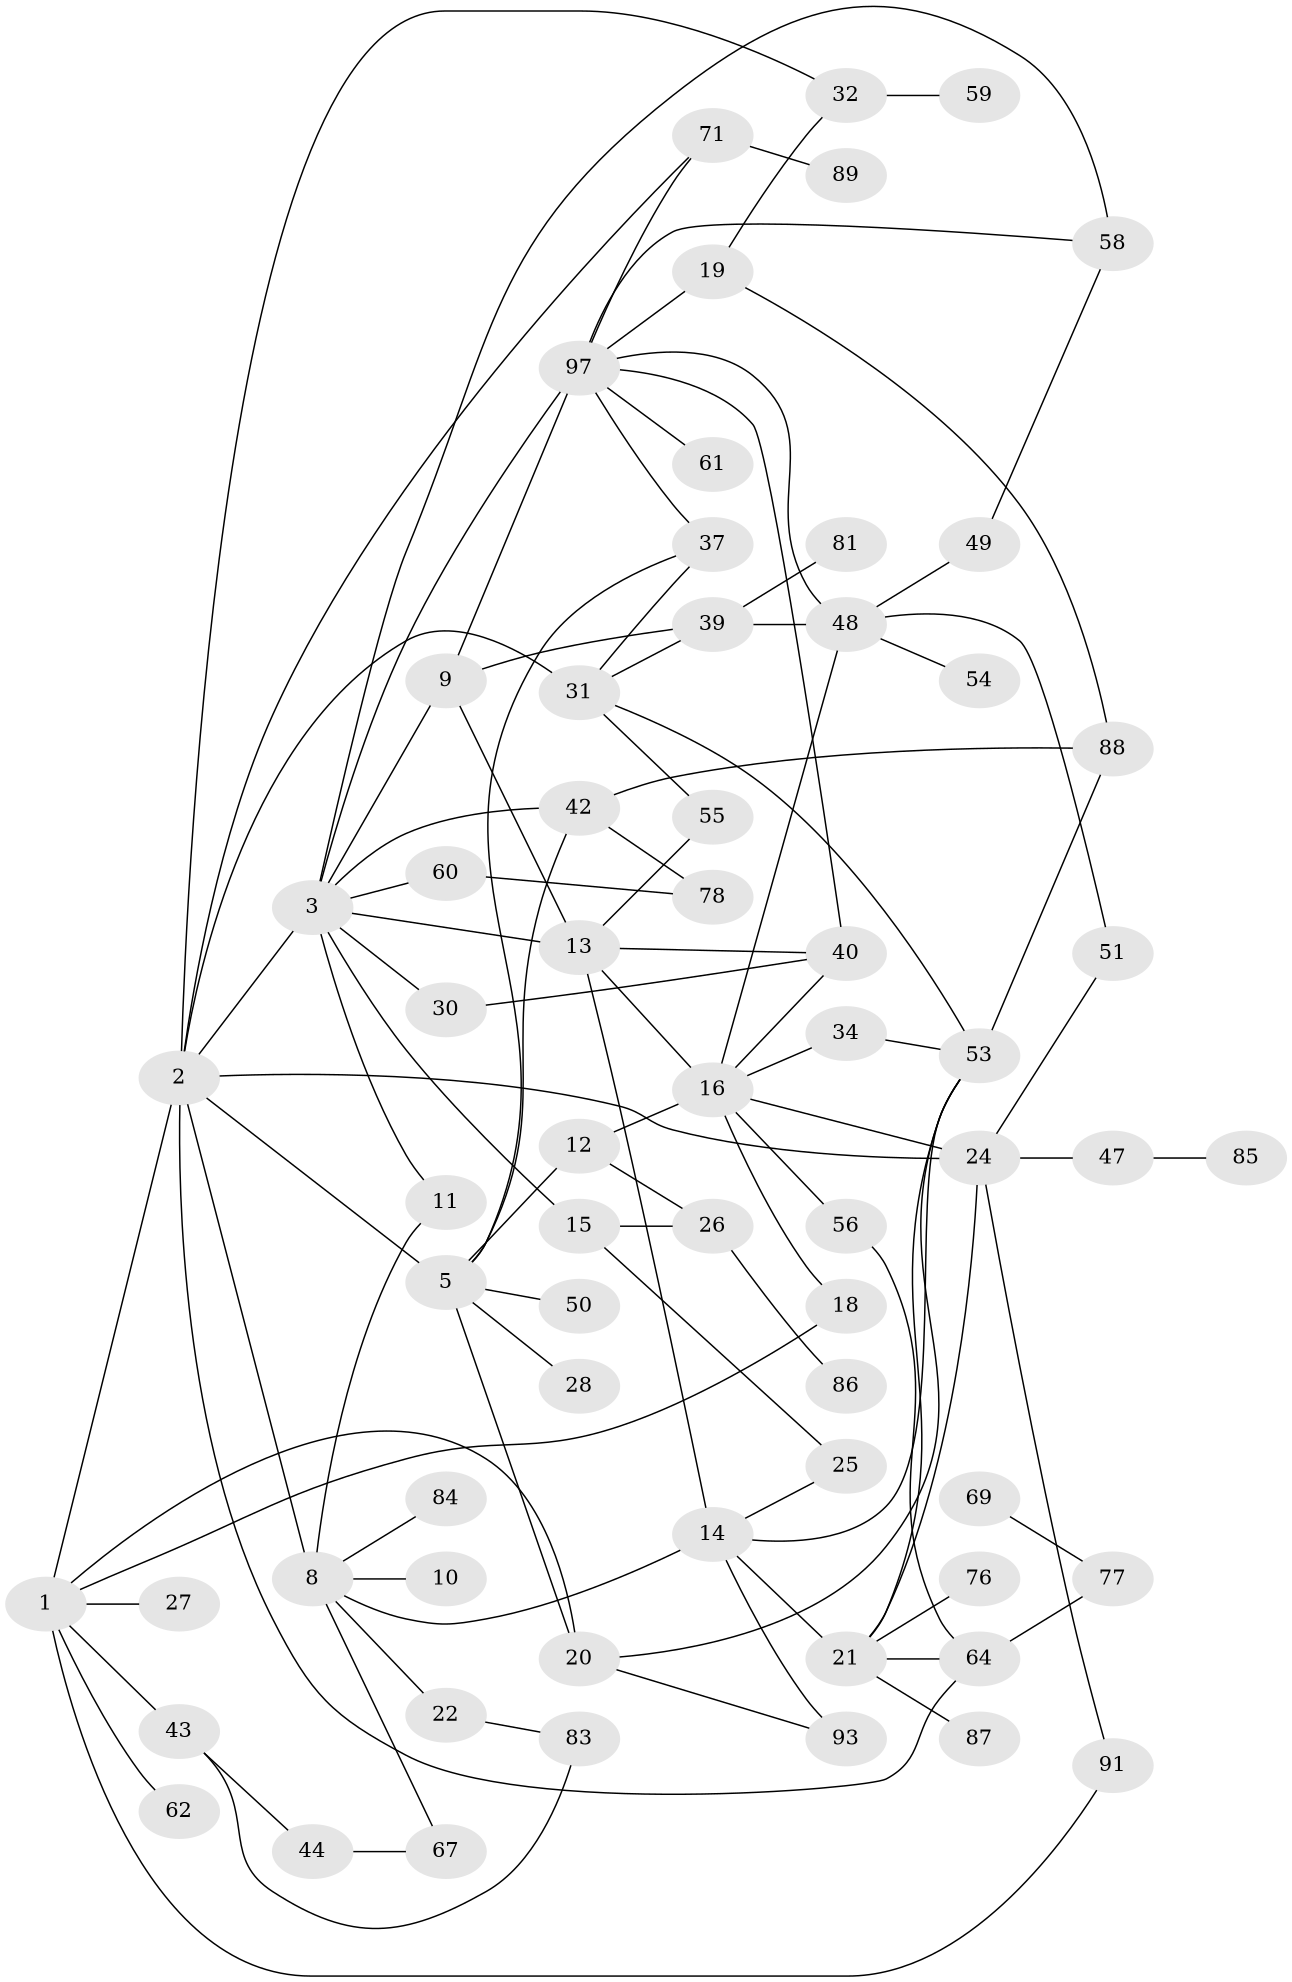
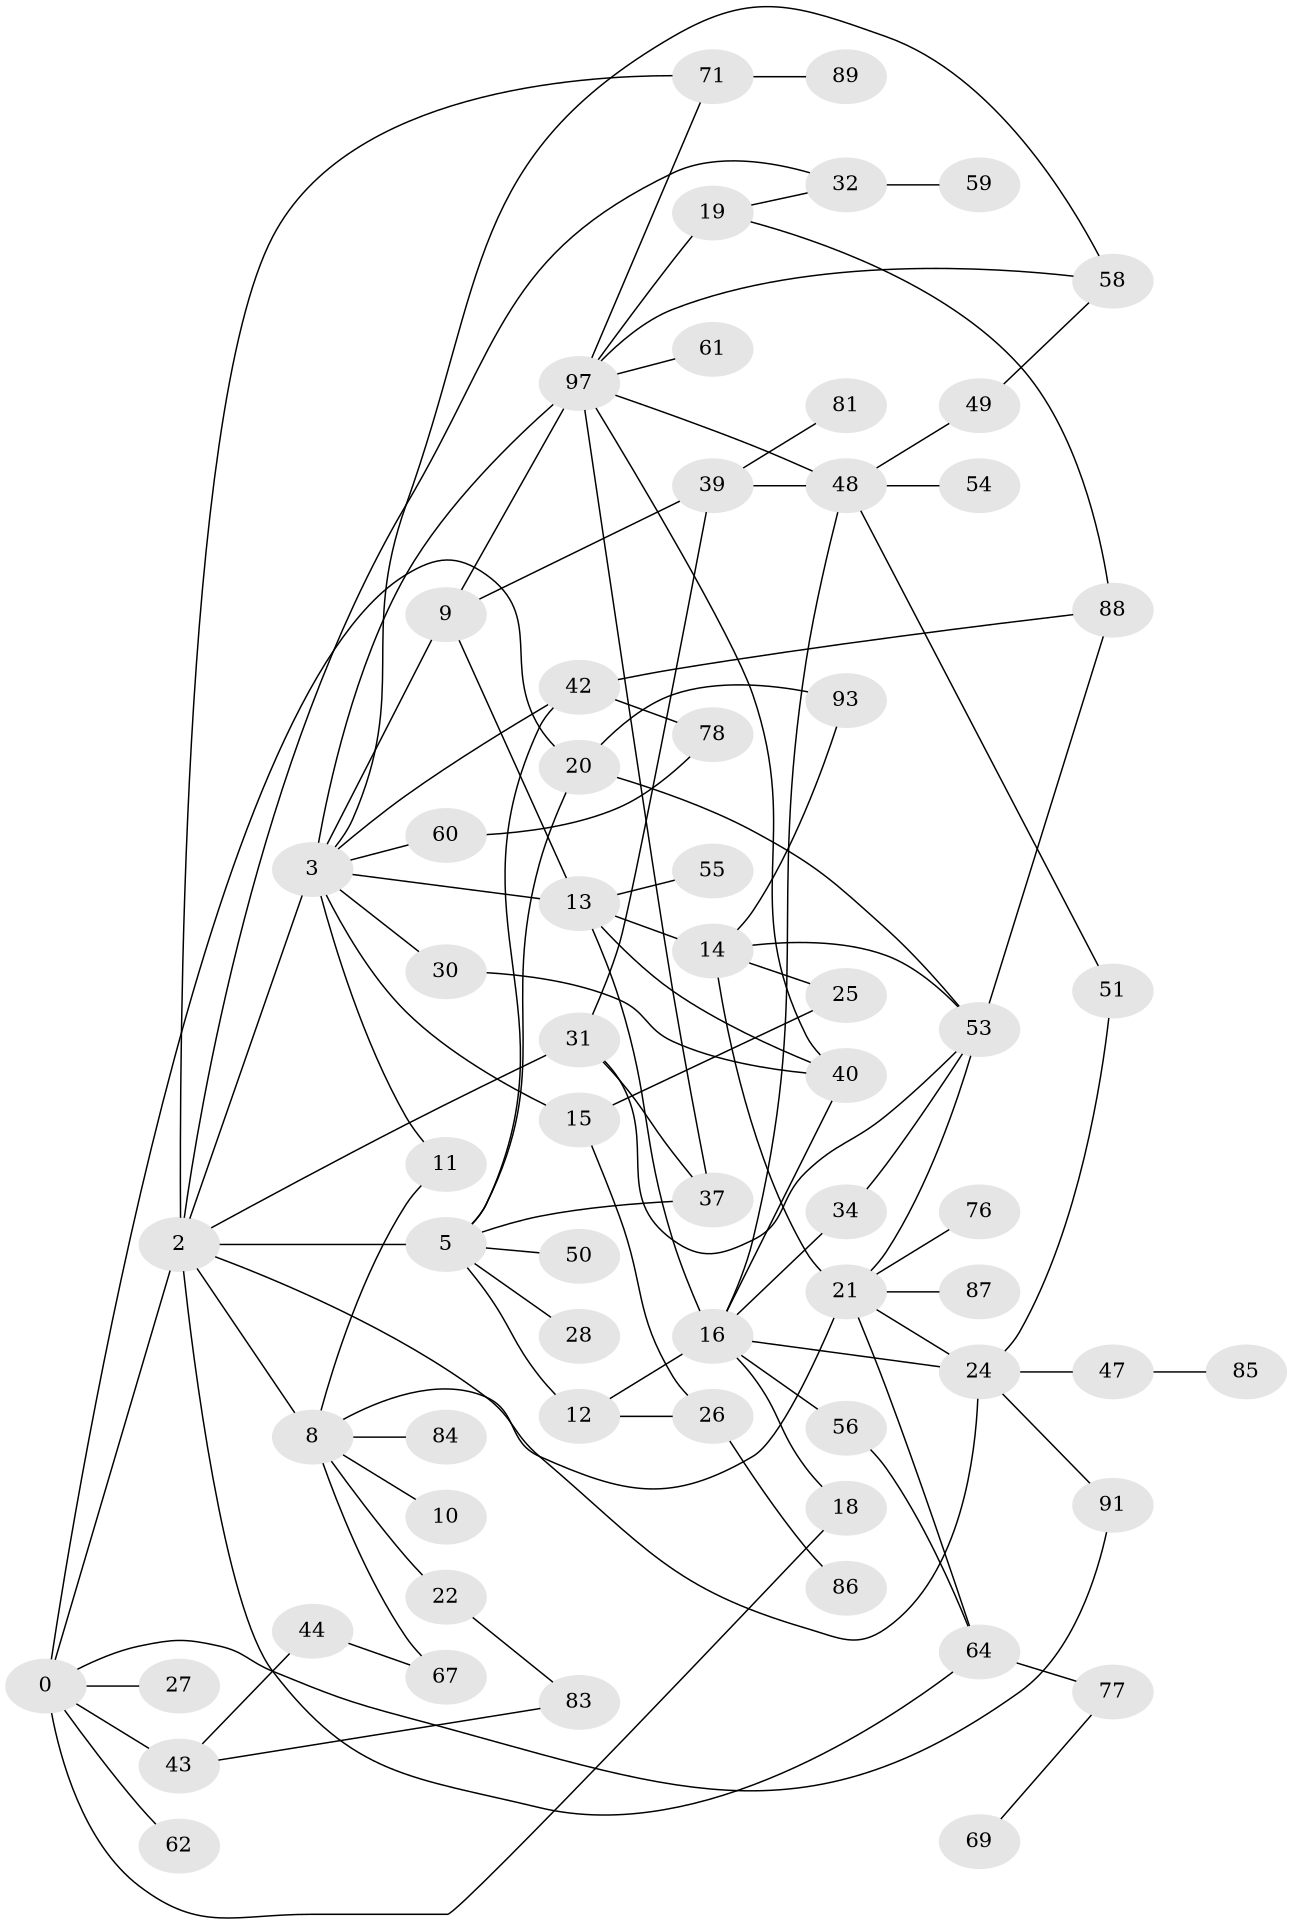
edge "31" -- "55": removed
node "1": label "1" -> "0"
edge "14" -- "8": now "21" -- "8"
